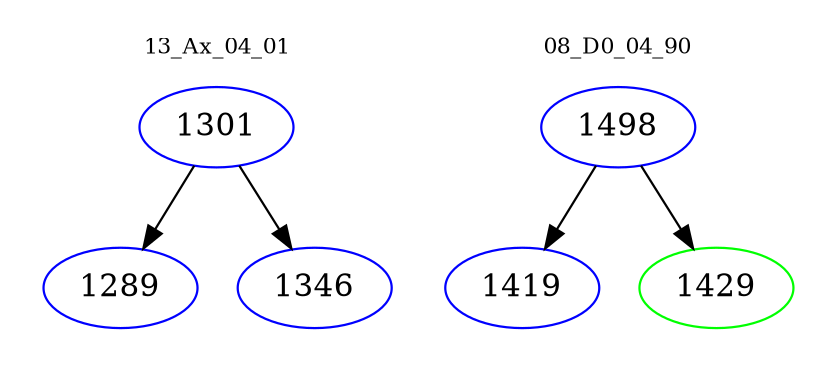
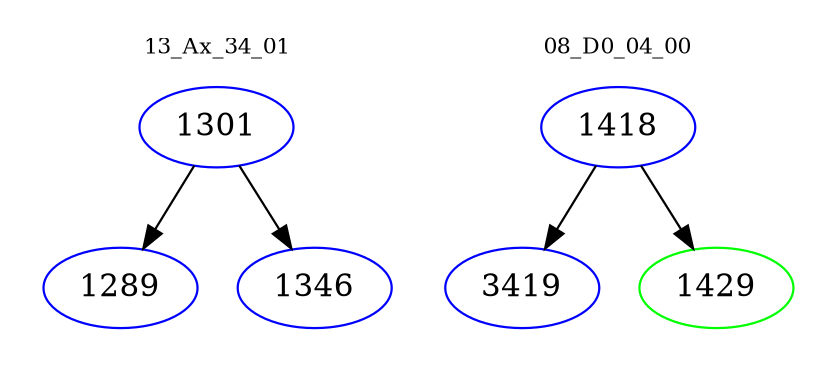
cluster "13_Ax_04_01": label "13_Ax_04_01" -> "13_Ax_34_01"
cluster "08_D0_04_90": label "08_D0_04_90" -> "08_D0_04_00"
node "1498": label "1498" -> "1418"
node "1419": label "1419" -> "3419"
